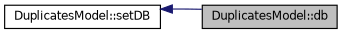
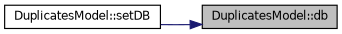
edge "DuplicatesModel::db" -> "DuplicatesModel::setDB": reversed
